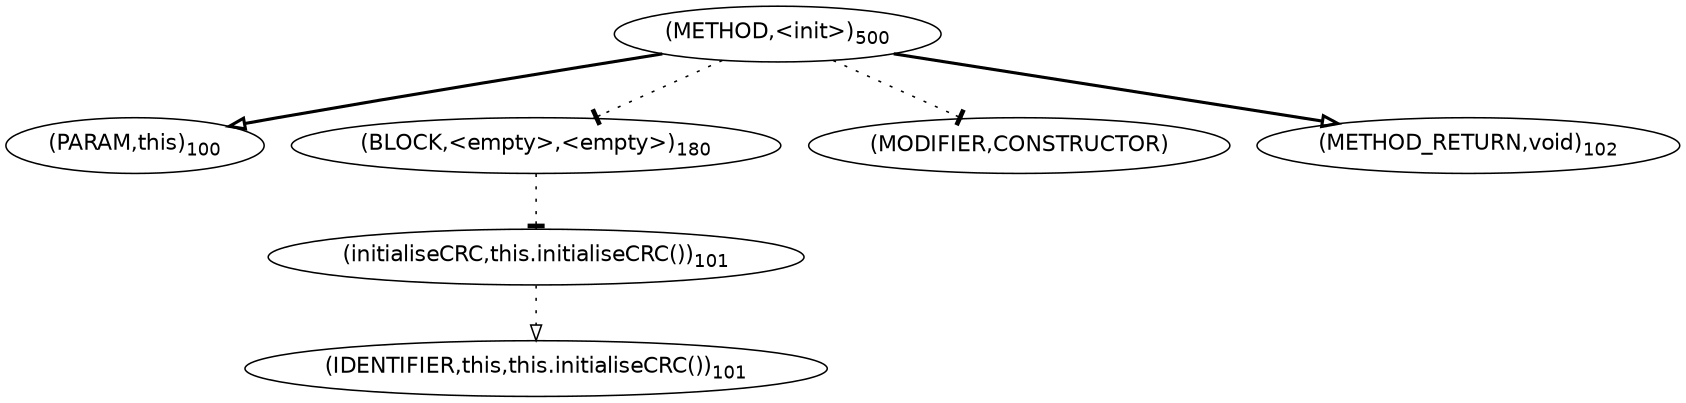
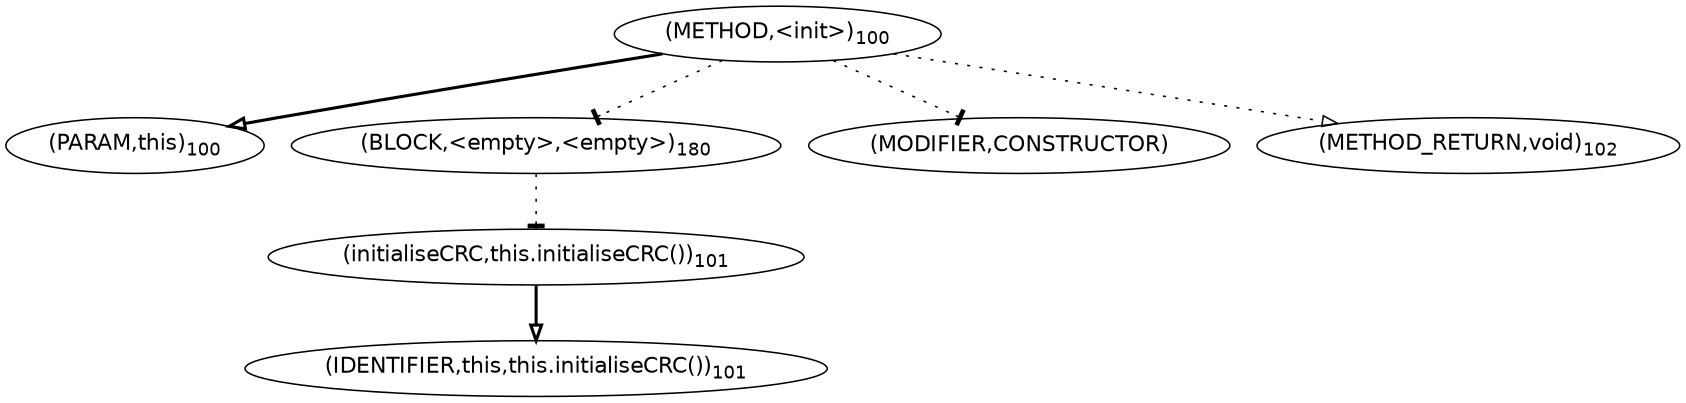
node "(METHOD,<init>)": text "500" -> "100"
edge "(METHOD,<init>)" -> "(METHOD_RETURN,void)": style bold -> dotted
edge "(initialiseCRC,this.initialiseCRC())" -> "(IDENTIFIER,this,this.initialiseCRC())": style dotted -> bold
